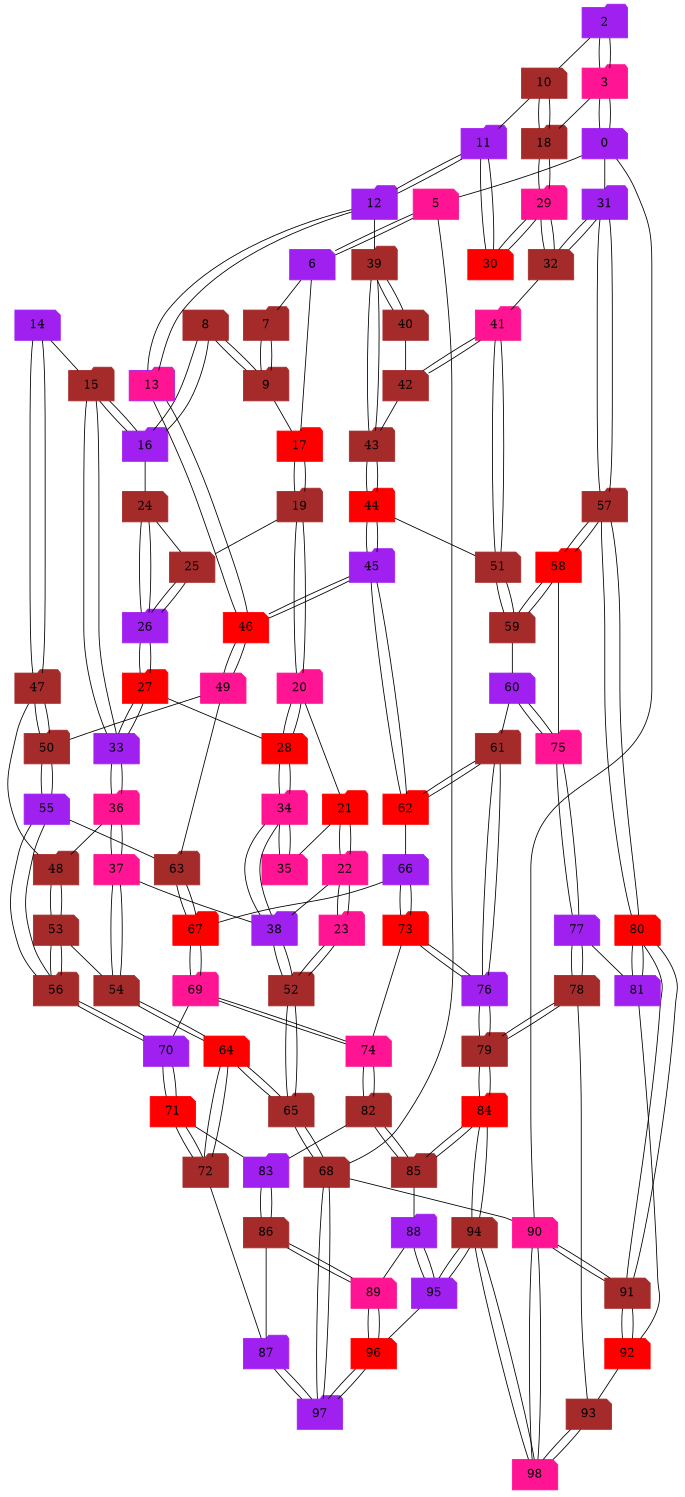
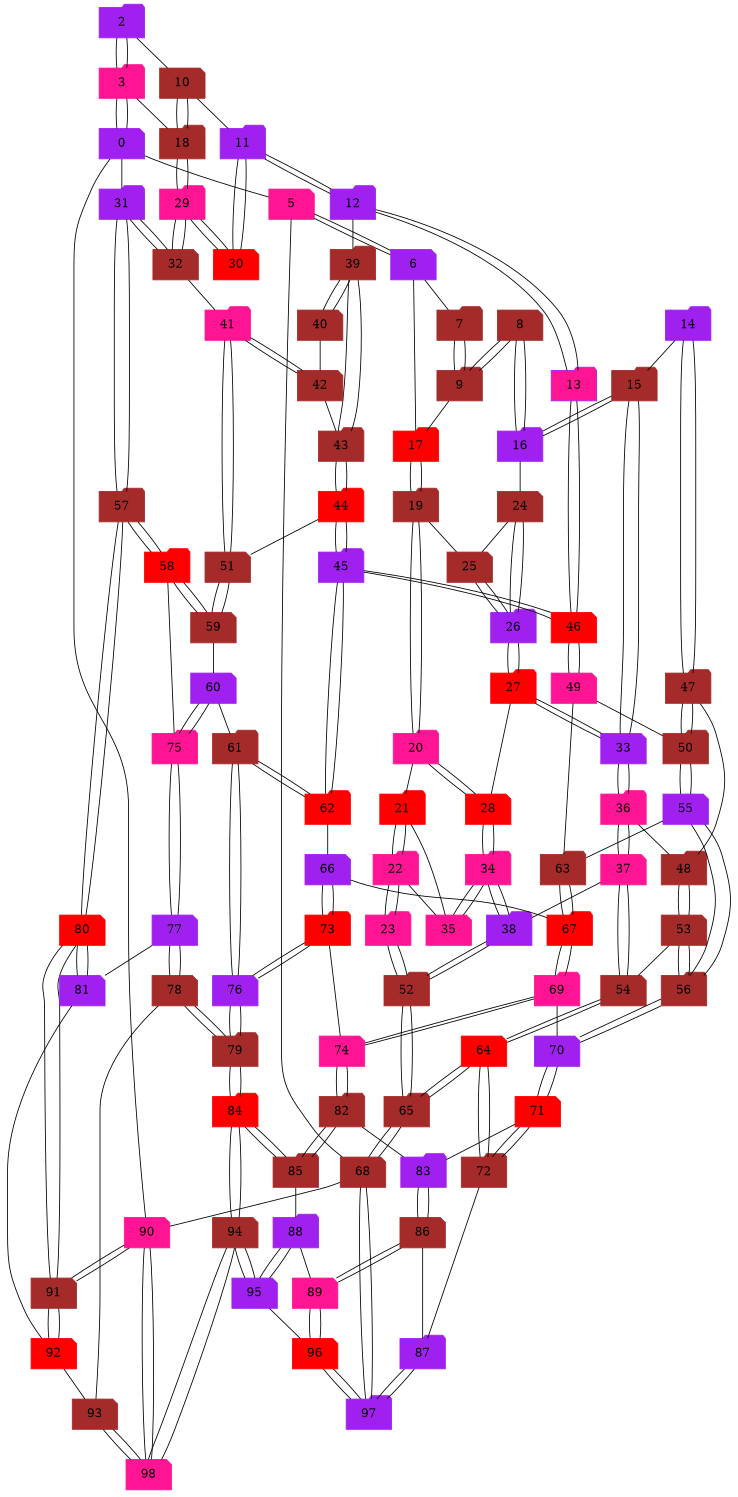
node "14": shape note -> folder
edge "22" -- "38": now "22" -- "35"
node "76": shape folder -> note
